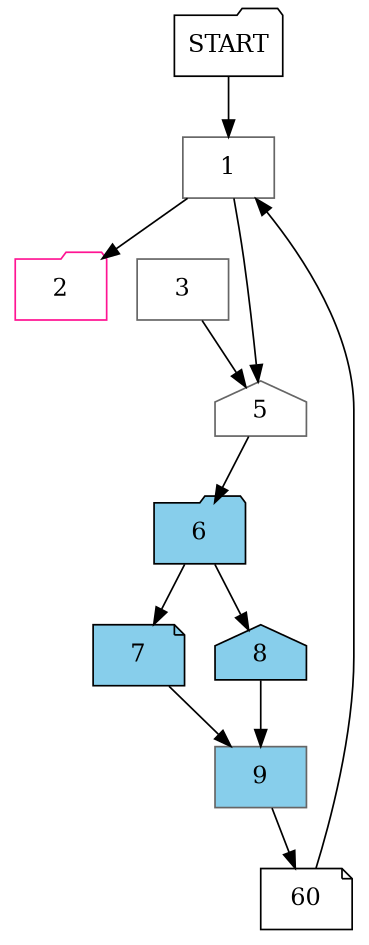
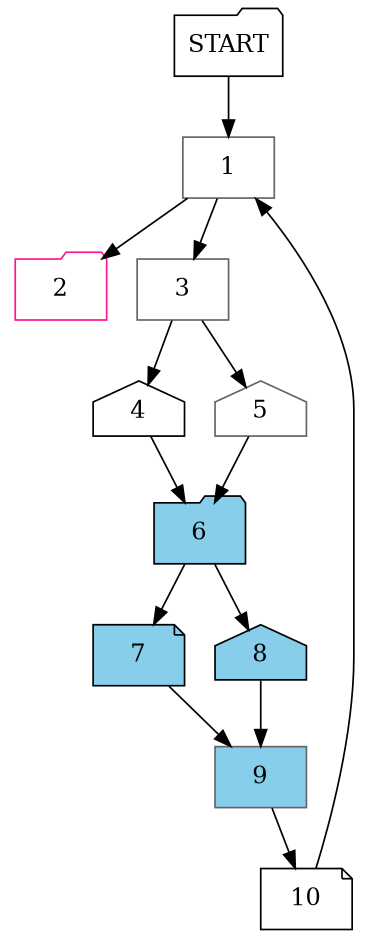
edge "1" -> "5": now "1" -> "3"
node "4": added
node "60": label "60" -> "10"
